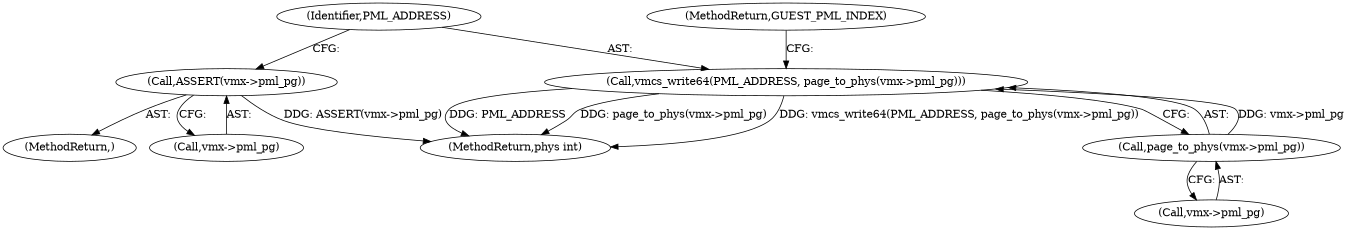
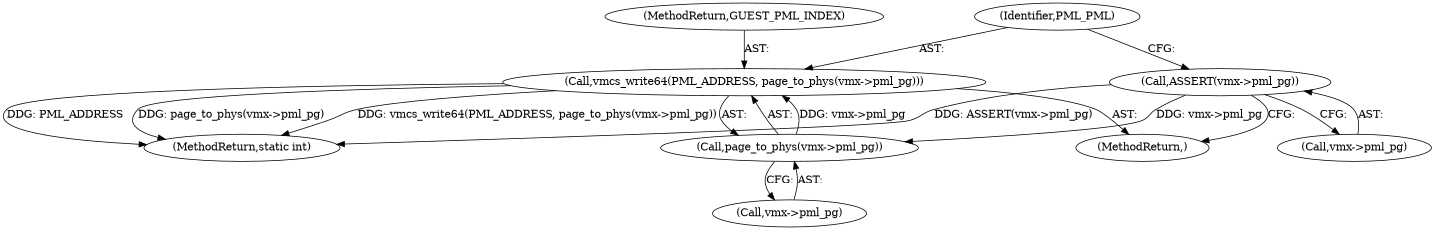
node "(Identifier,PML_ADDRESS)": label "(Identifier,PML_ADDRESS)" -> "(Identifier,PML_PML)"
edge "(MethodReturn,GUEST_PML_INDEX)" -> "(Call,vmcs_write64(PML_ADDRESS, page_to_phys(vmx->pml_pg)))": label "CFG: " -> "AST: "
edge "(Call,vmcs_write64(PML_ADDRESS, page_to_phys(vmx->pml_pg)))" -> "(MethodReturn,)": added, label "AST:"
edge "(Call,ASSERT(vmx->pml_pg))" -> "(MethodReturn,)": label "AST: " -> "CFG: "
edge "(Call,vmcs_write64(PML_ADDRESS, page_to_phys(vmx->pml_pg)))" -> "(Call,page_to_phys(vmx->pml_pg))": label "CFG: " -> "AST: "
edge "(Call,ASSERT(vmx->pml_pg))" -> "(Call,page_to_phys(vmx->pml_pg))": added, label "DDG: vmx->pml_pg"
node "(MethodReturn,phys int)": label "(MethodReturn,phys int)" -> "(MethodReturn,static int)"
